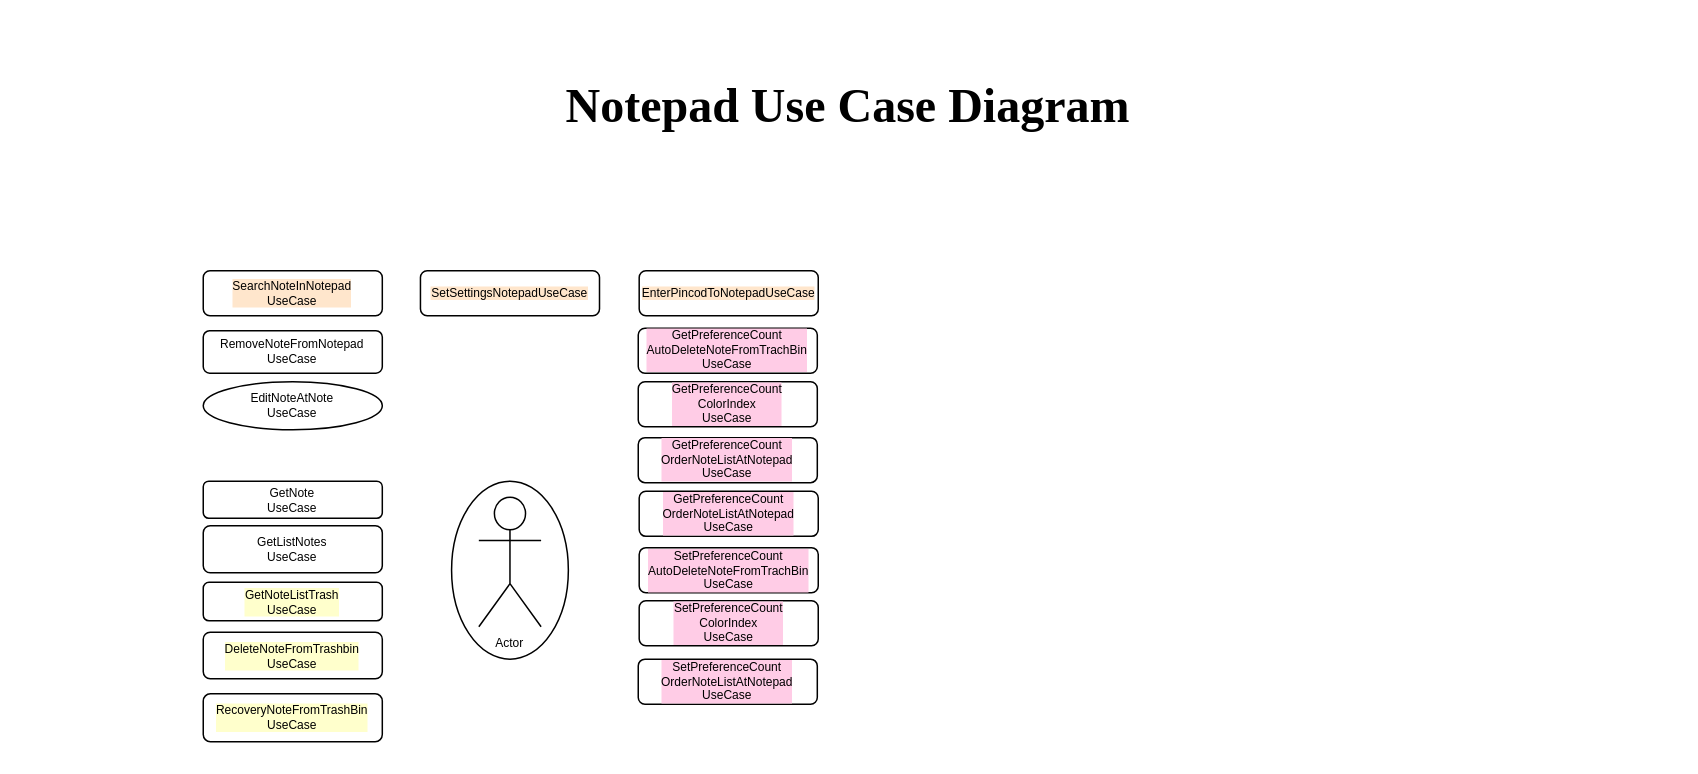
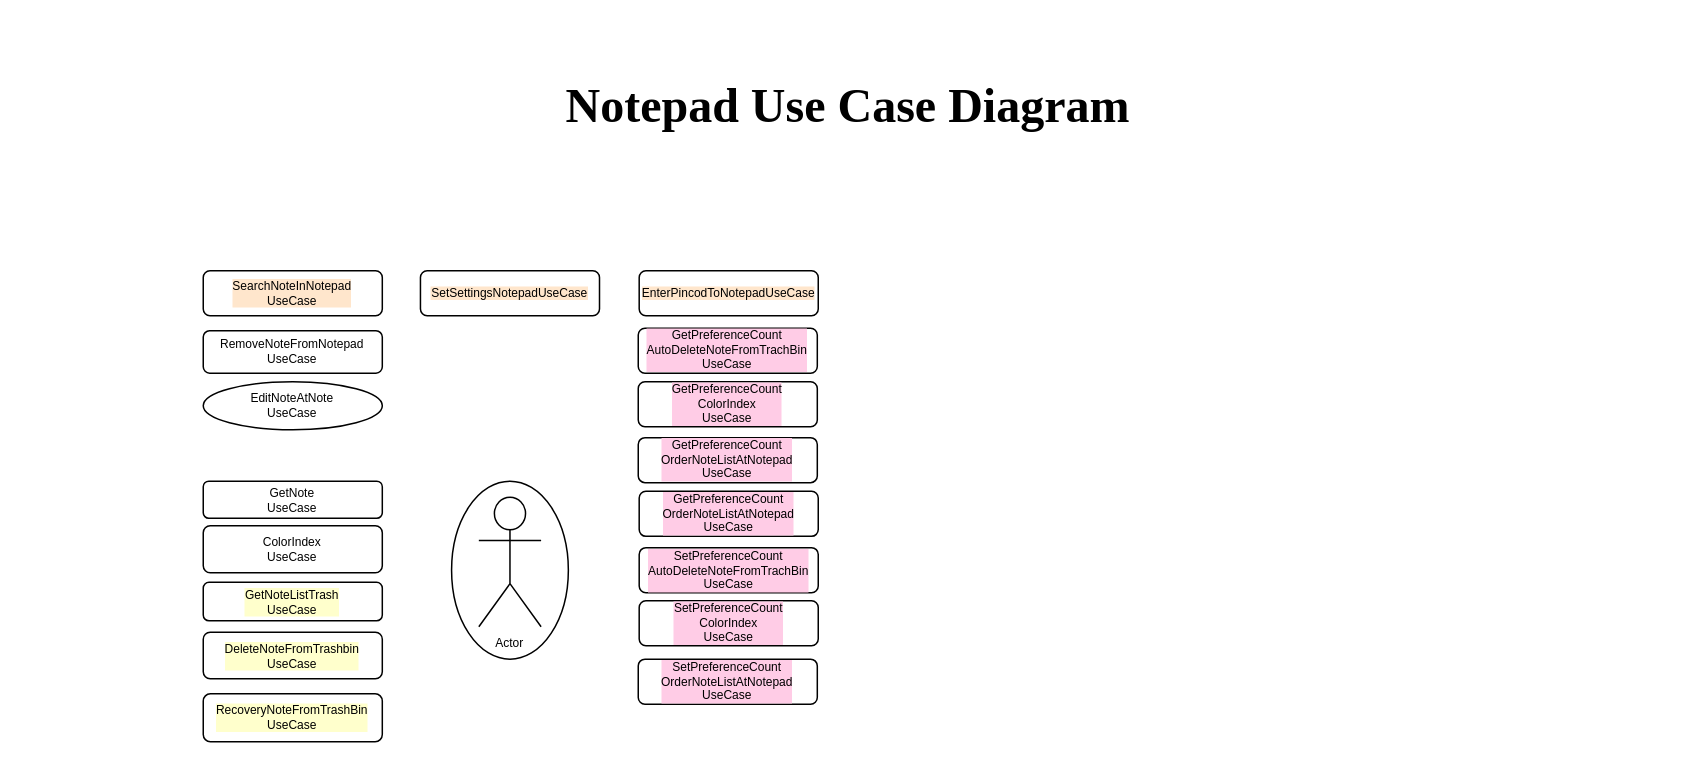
node "GetListNotes UseCase": label "GetListNotes UseCase" -> "ColorIndex UseCase"
